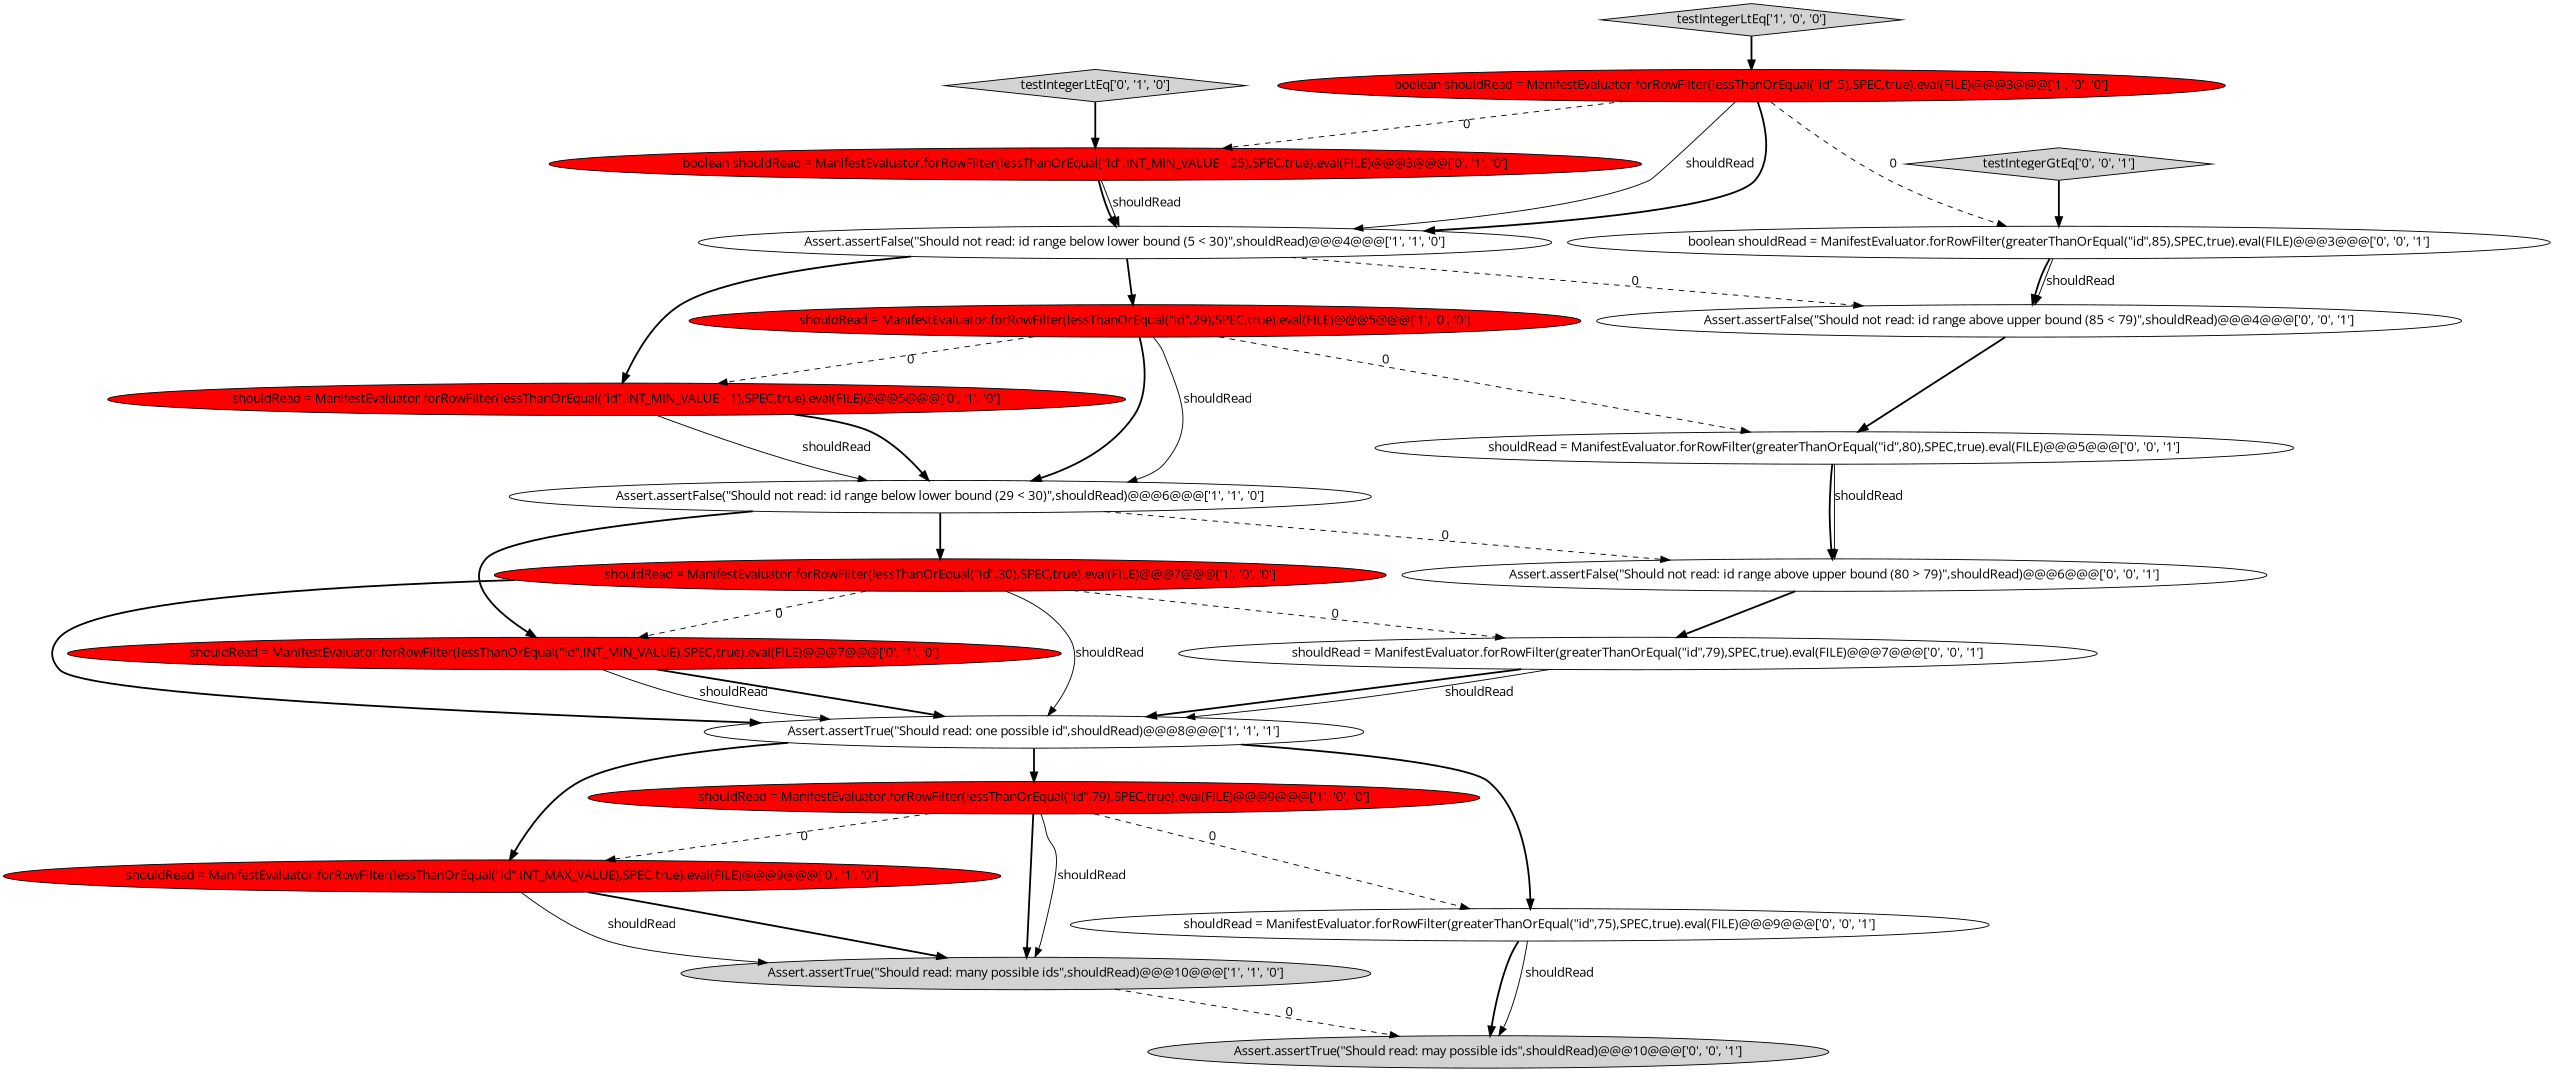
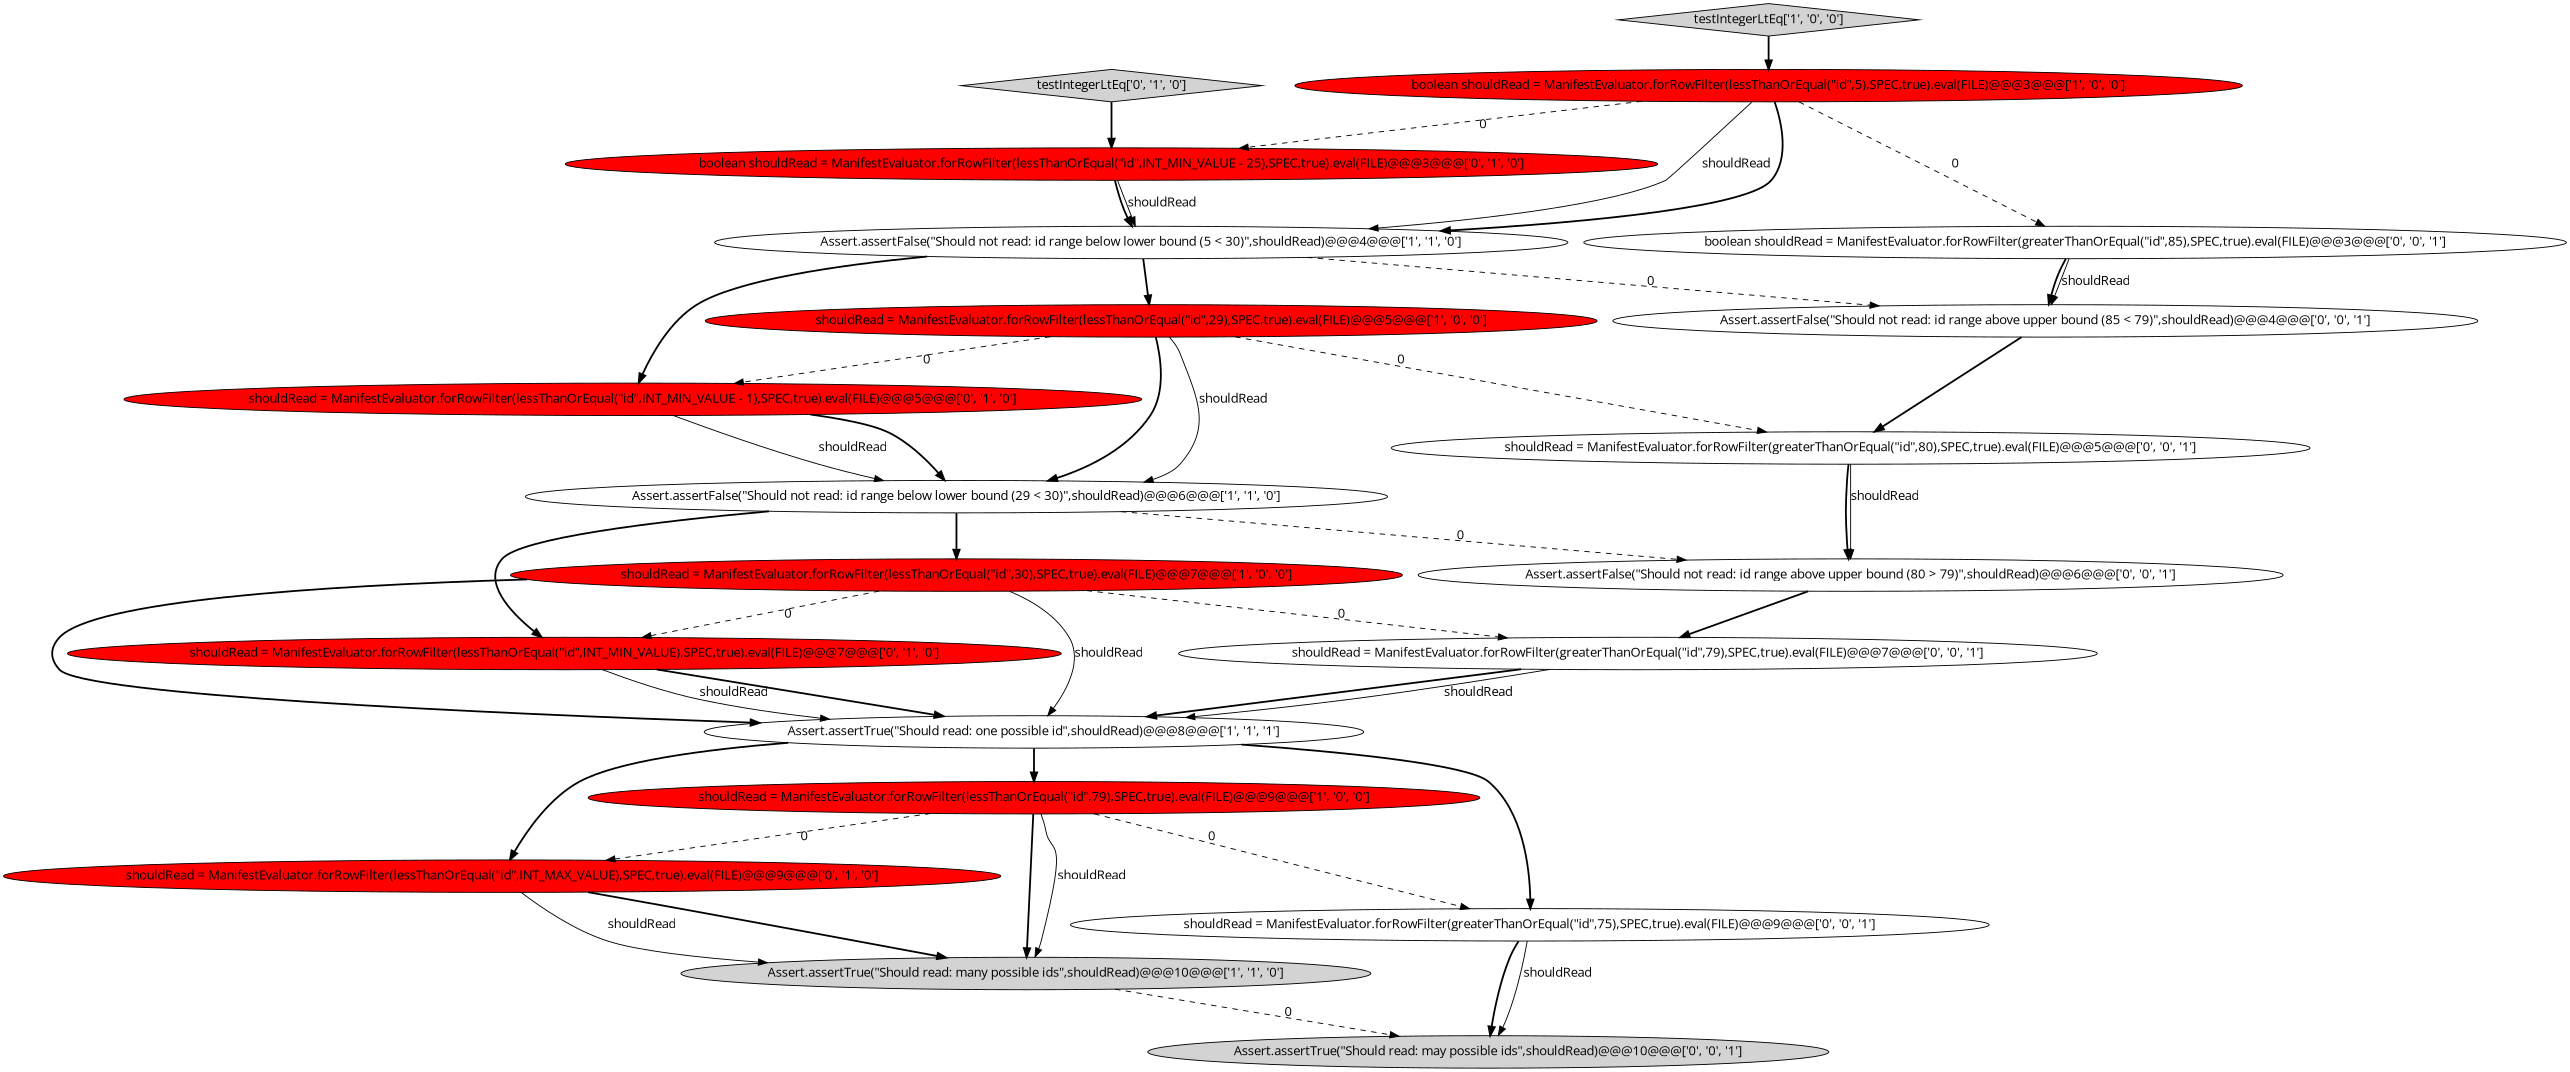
node "testIntegerGtEq['0', '0', '1']": removed
